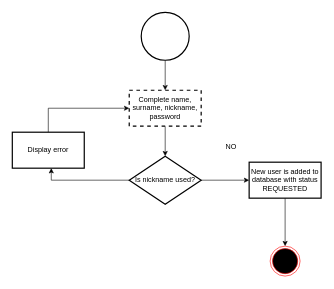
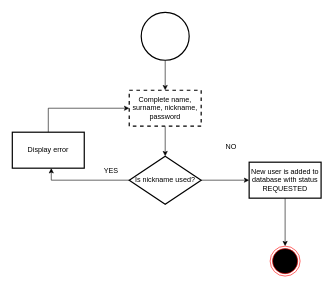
node "YES": added
